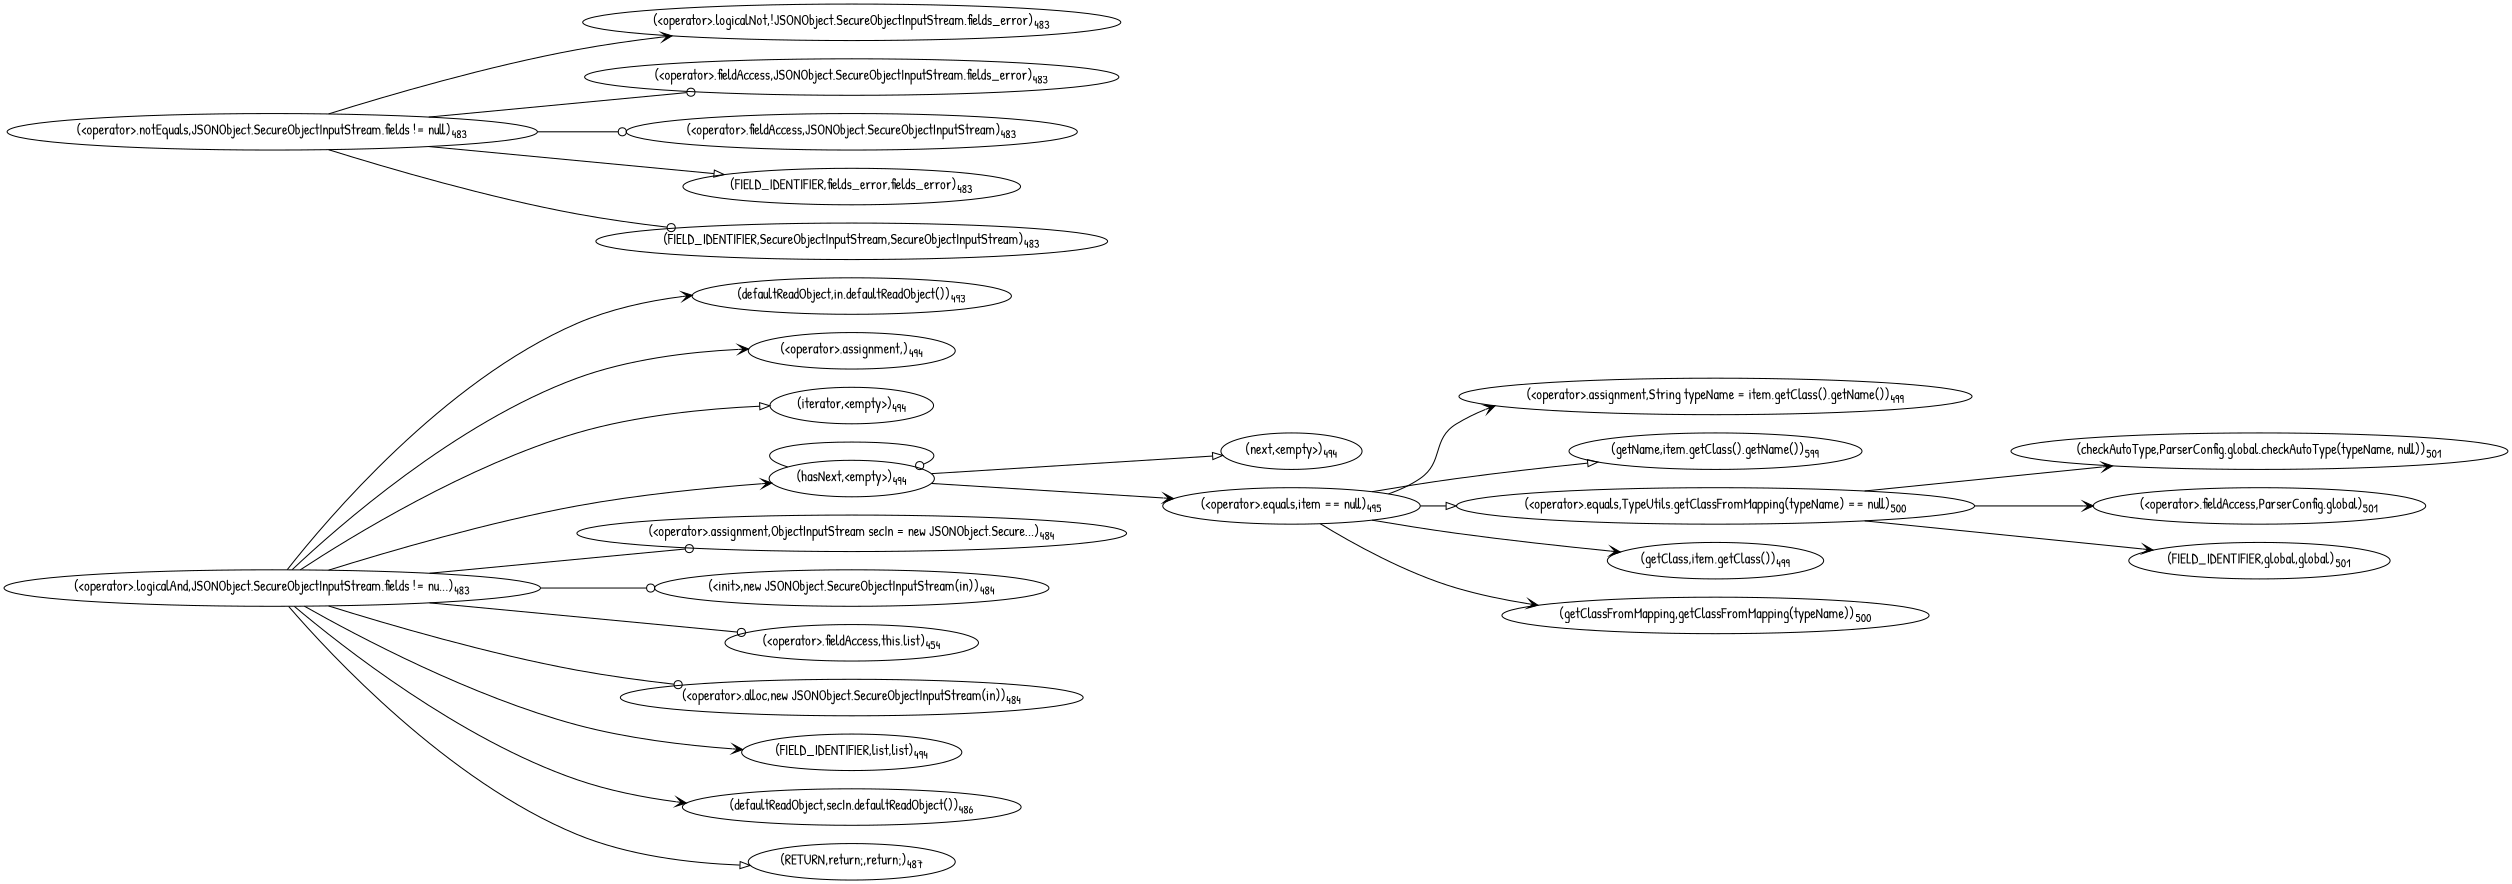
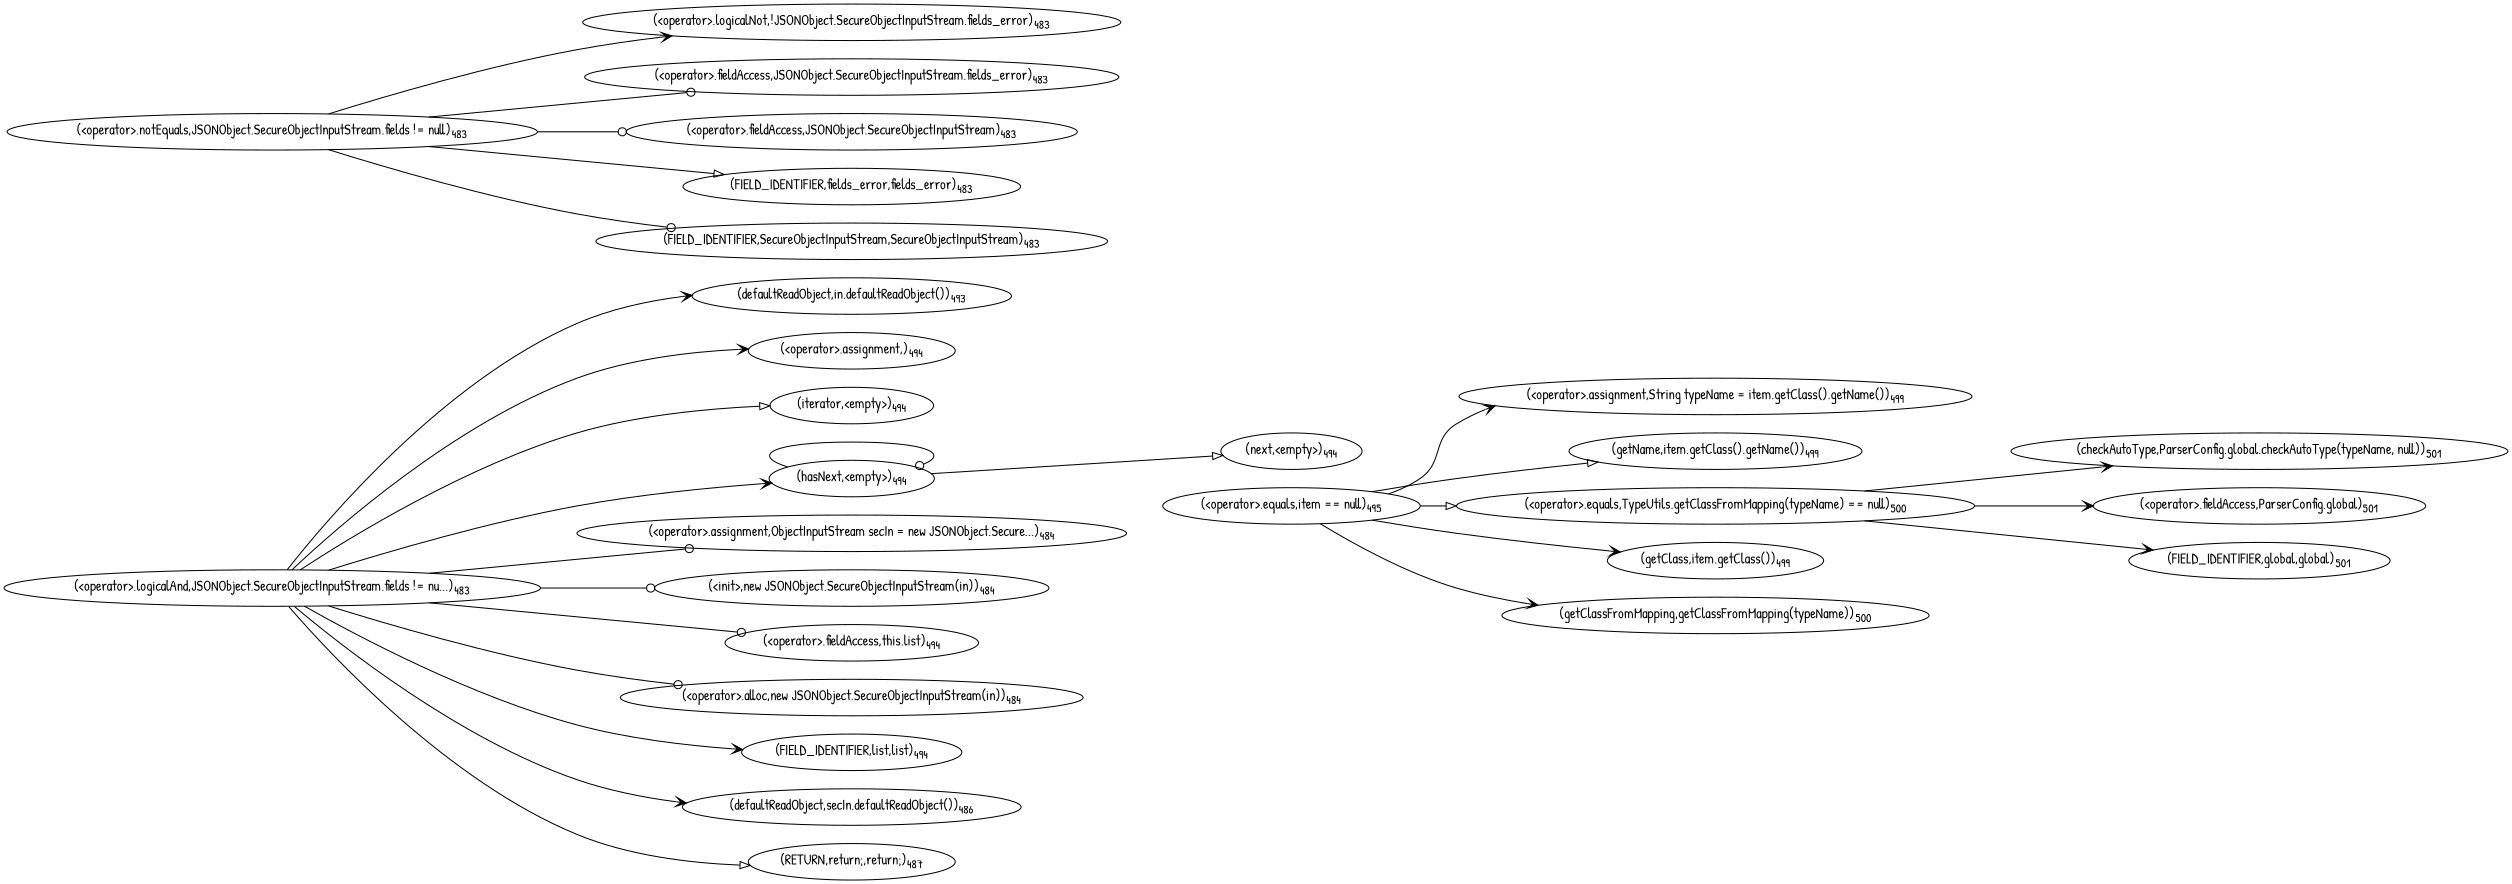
node "(getName,item.getClass().getName())": text "599" -> "499"
edge "(hasNext,<empty>)" -> "(<operator>.equals,item == null)": removed
node "(<operator>.fieldAccess,this.list)": text "454" -> "494"
